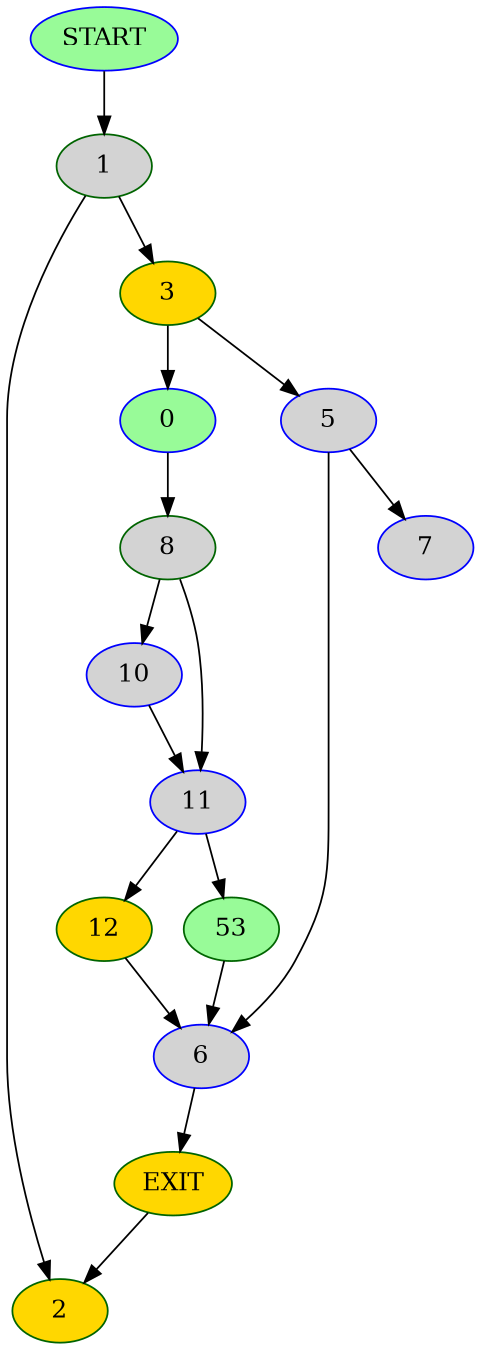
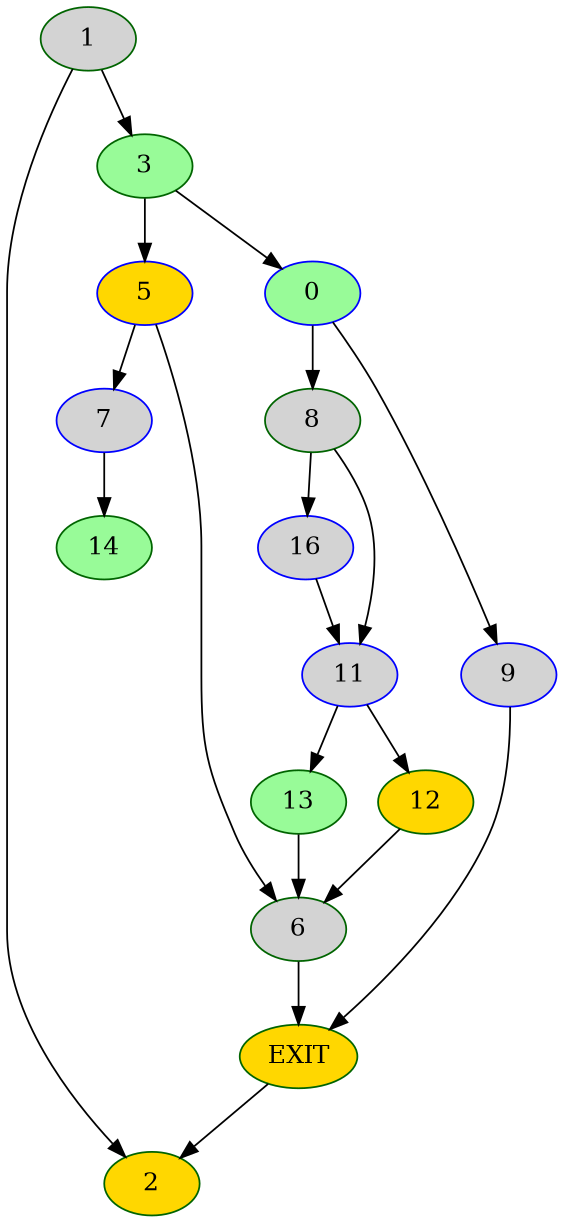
node "START": removed
node "3": fillcolor gold -> palegreen
node "5": fillcolor lightgrey -> gold
node "14": added
node "10": label "10" -> "16"
node "9": added
node "53": label "53" -> "13"
node "6": color blue -> darkgreen
